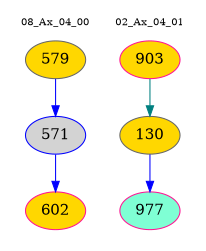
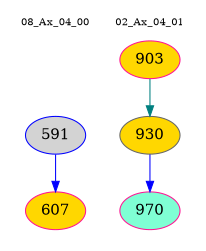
node "579": removed
node "571": label "571" -> "591"
node "130": label "130" -> "930"
node "602": label "602" -> "607"
node "977": label "977" -> "970"
